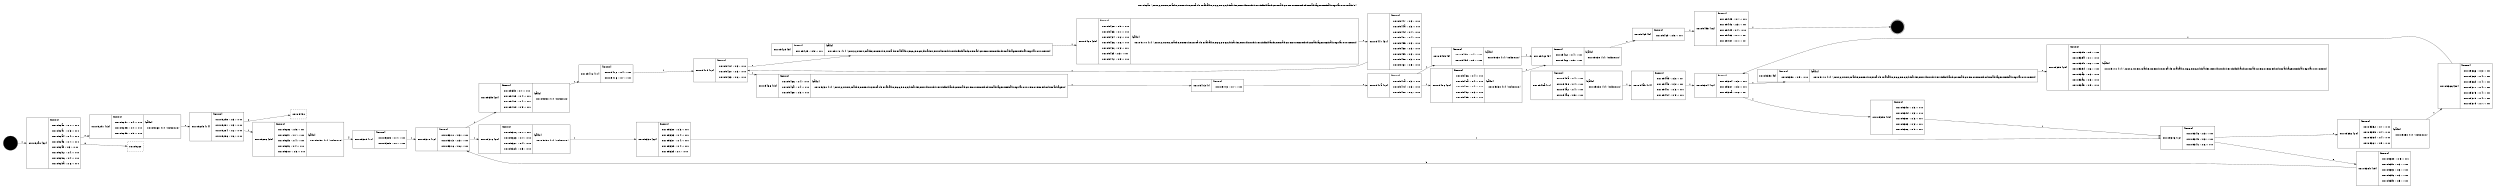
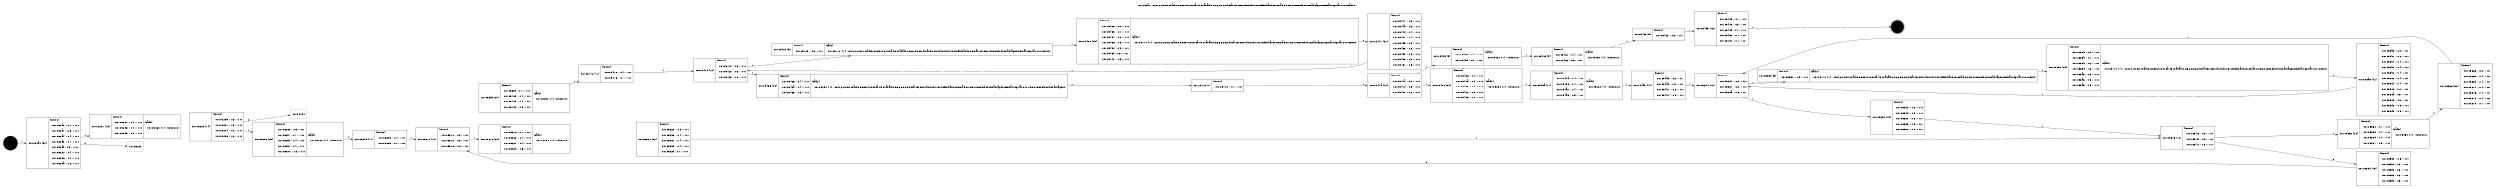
edge "0x109486 [20]" -> "0x1094c2 [9]": now "0x109486 [20]" -> "0x10949a [17]"
node "0x1093ae [42]": added
edge "0x109310 [12]" -> "0x1093fe [20]": removed, label "1"
edge "0x1092d1 [13]" -> "0x1092de [14]": removed, label "1"
edge "0x10931c [20]" -> "0x109330 [22]": removed, label "1"
